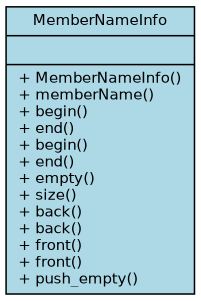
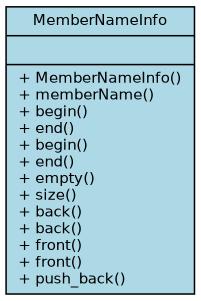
node "MemberNameInfo": text "+ push_empty()" -> "+ push_back()"
